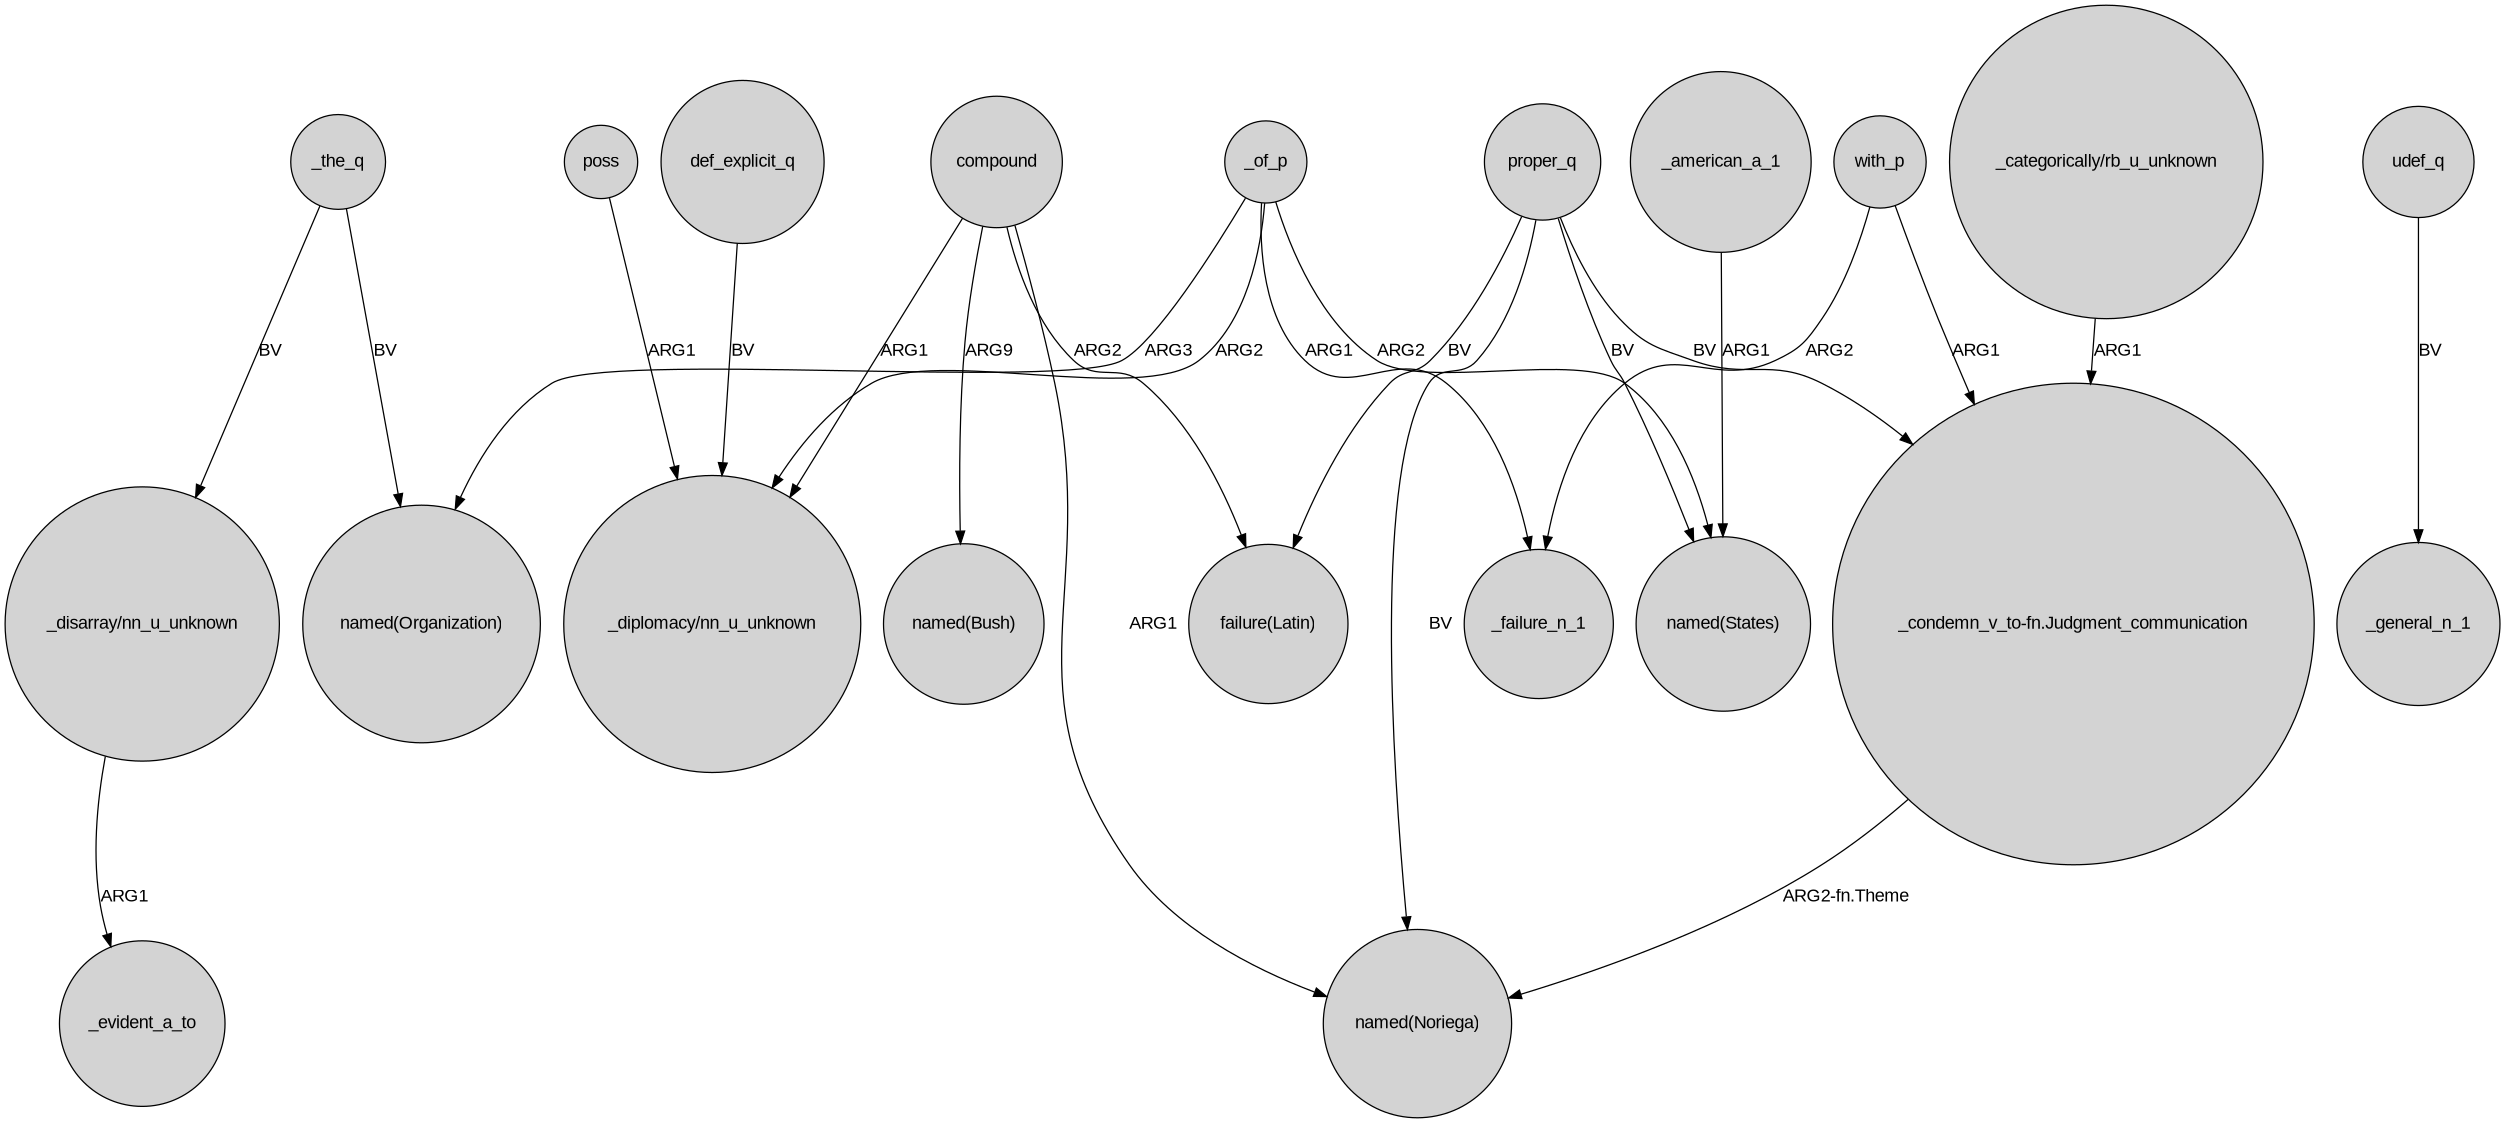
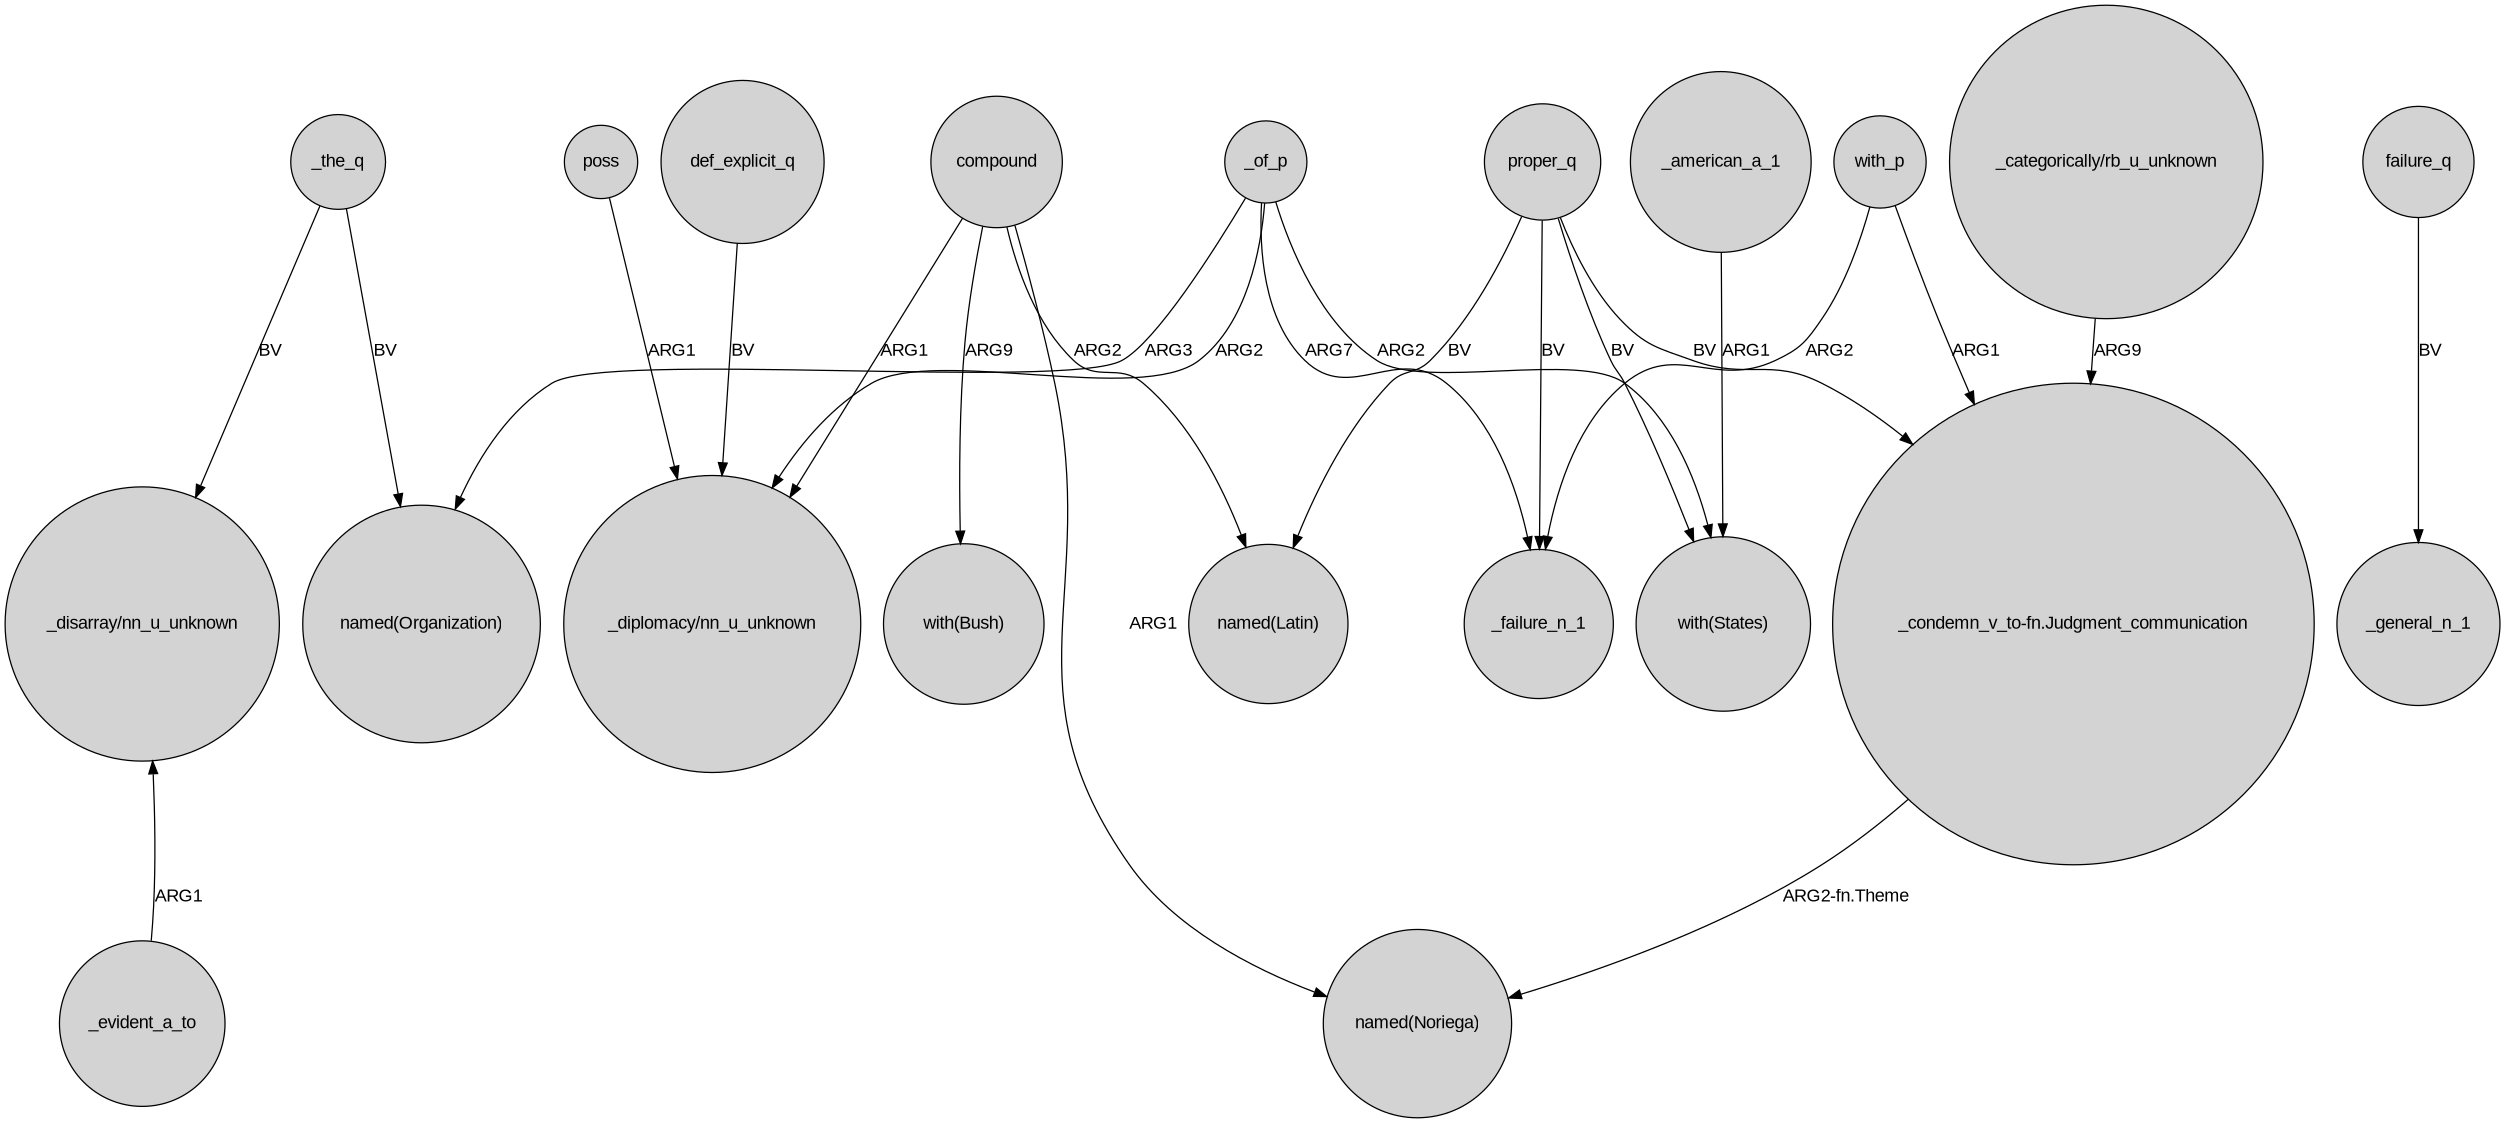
node "udef_q": label "udef_q" -> "failure_q"
edge "_of_p" -> "_failure_n_1": label "ARG1" -> "ARG7"
edge "_categorically/rb_u_unknown" -> "_condemn_v_to-fn.Judgment_communication": label "ARG1" -> "ARG9"
edge "proper_q" -> "named(Noriega)": now "proper_q" -> "_failure_n_1"
node "named(Bush)": label "named(Bush)" -> "with(Bush)"
node "failure(Latin)": label "failure(Latin)" -> "named(Latin)"
node "named(States)": label "named(States)" -> "with(States)"
edge "_disarray/nn_u_unknown" -> "_evident_a_to": reversed
